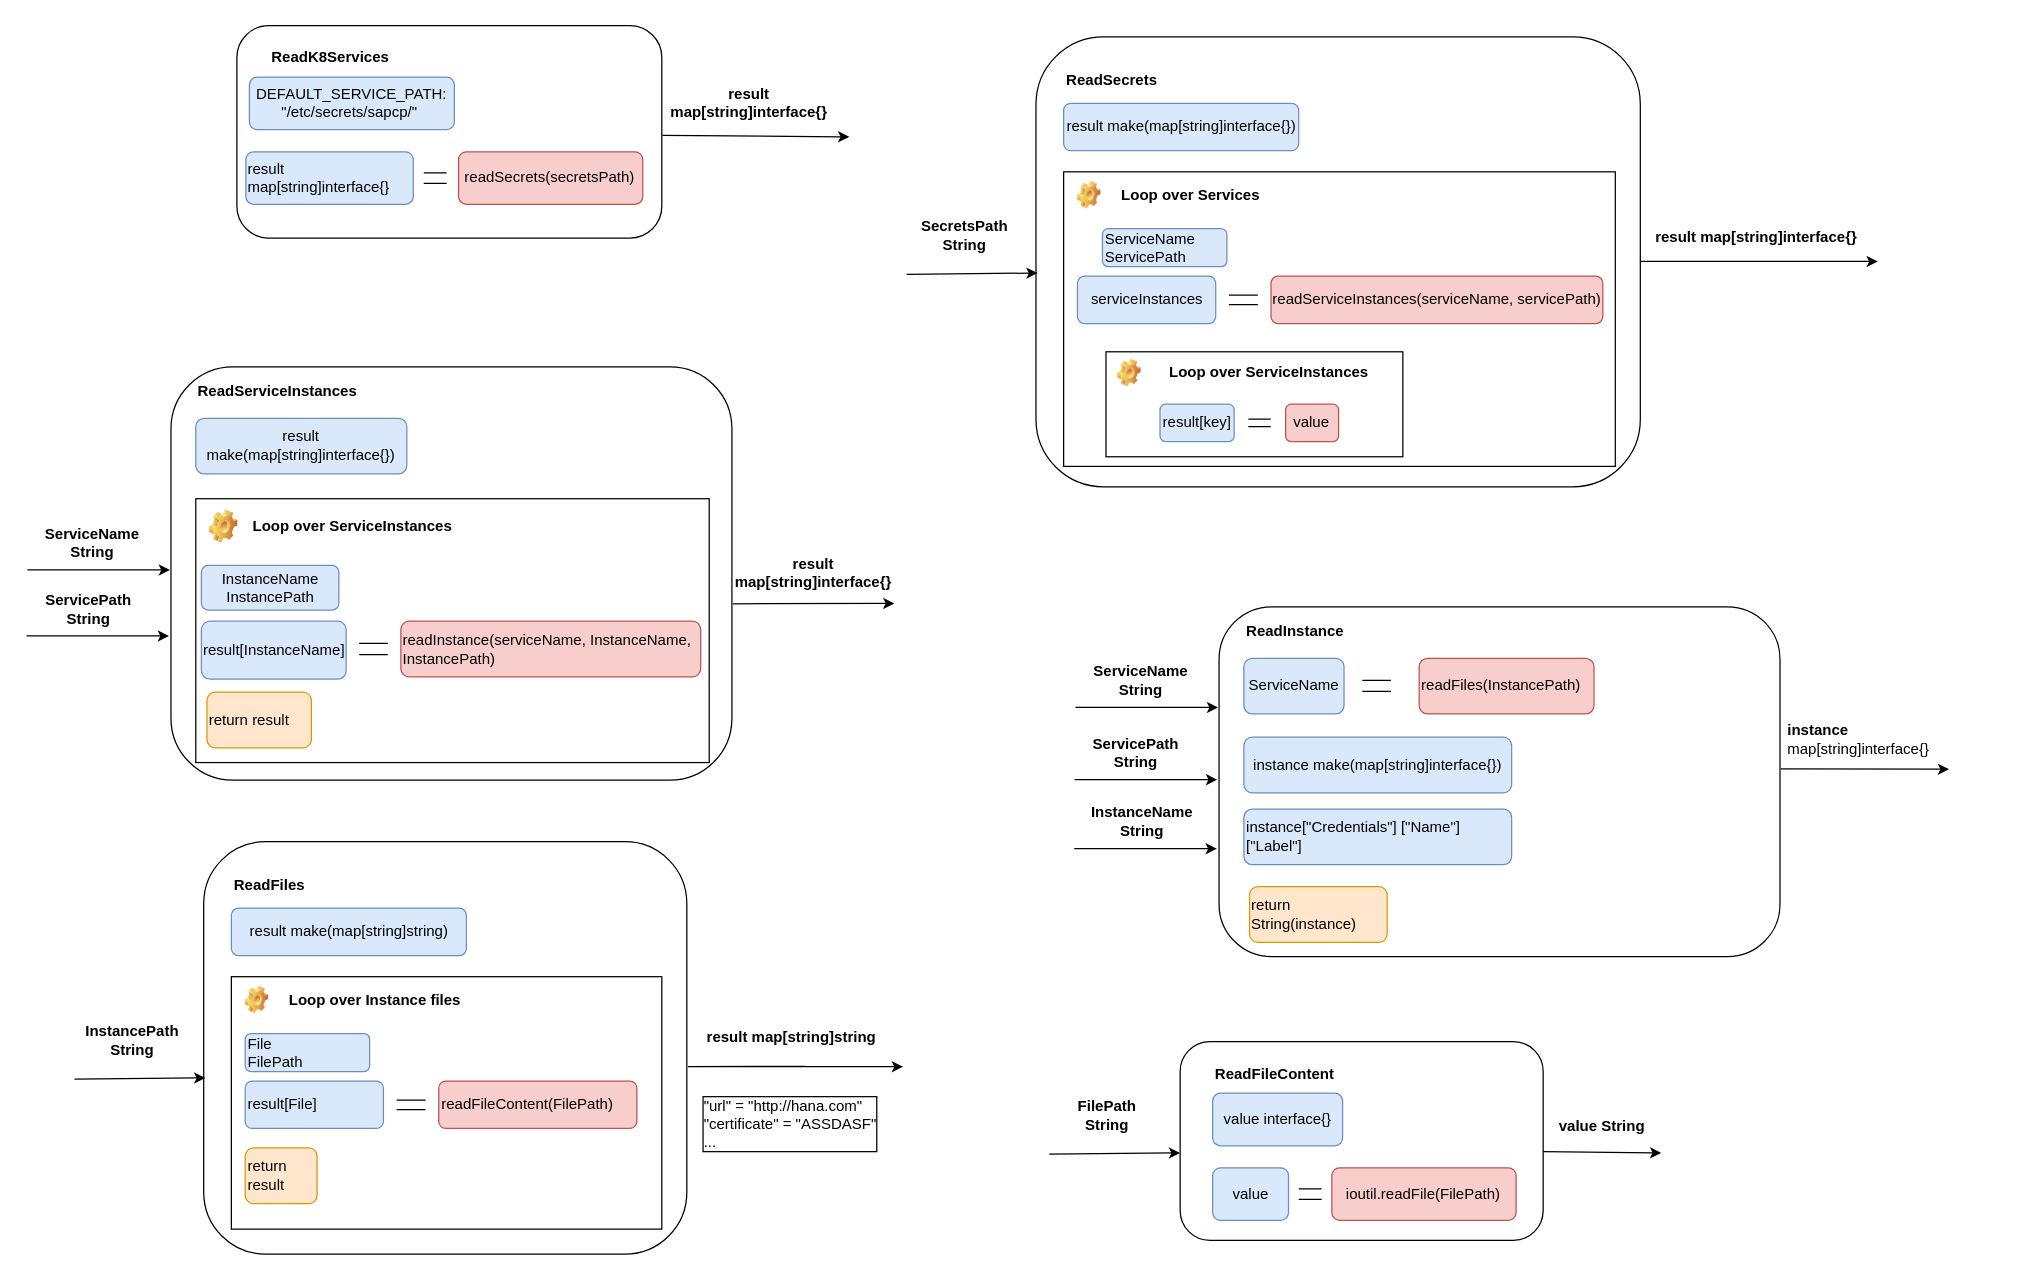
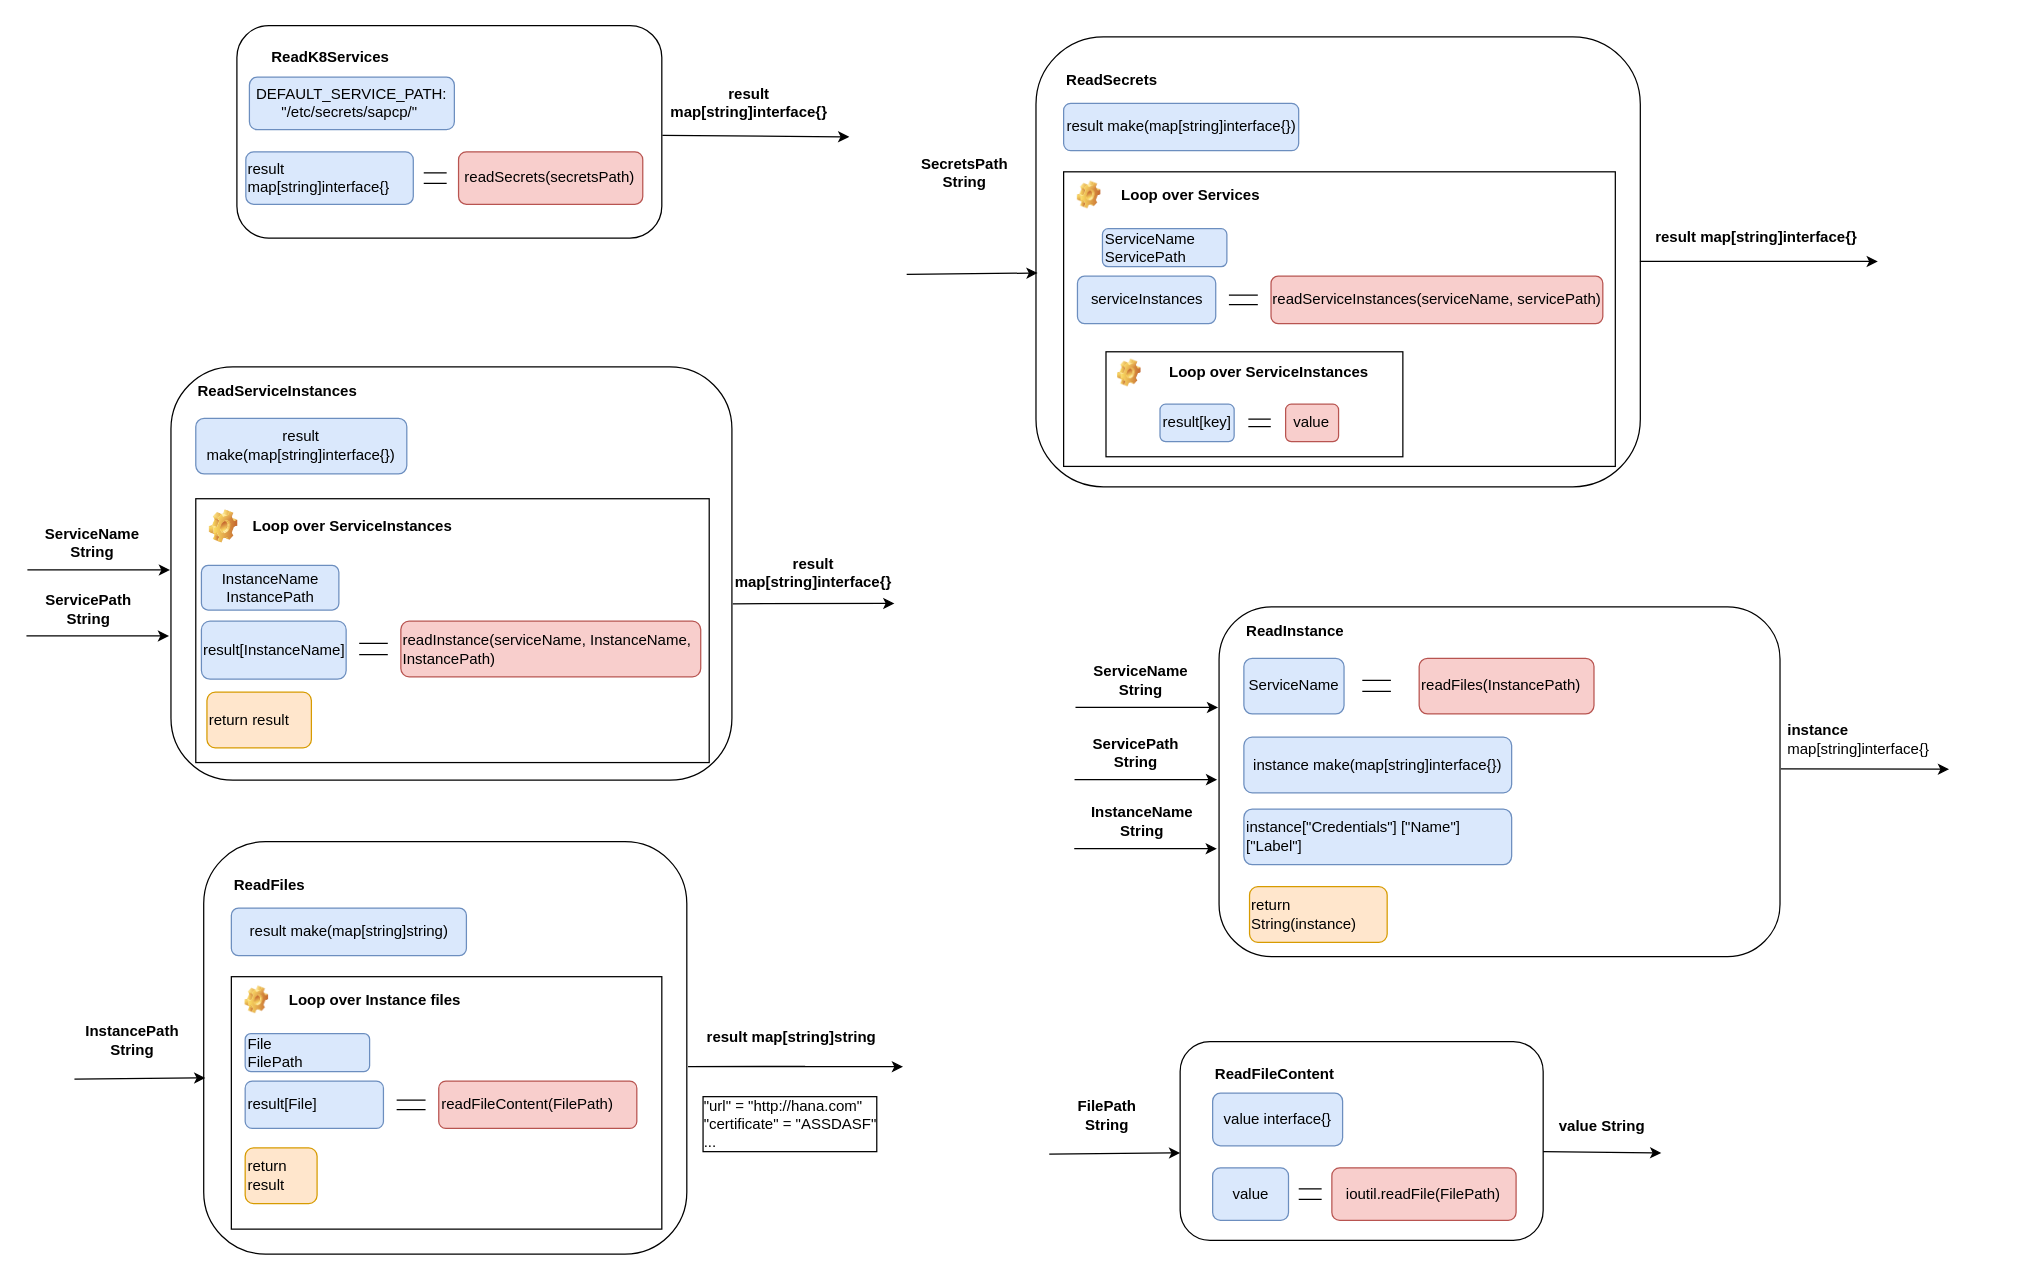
node "SecretsPath String": moved (965, 236) -> (965, 173)
